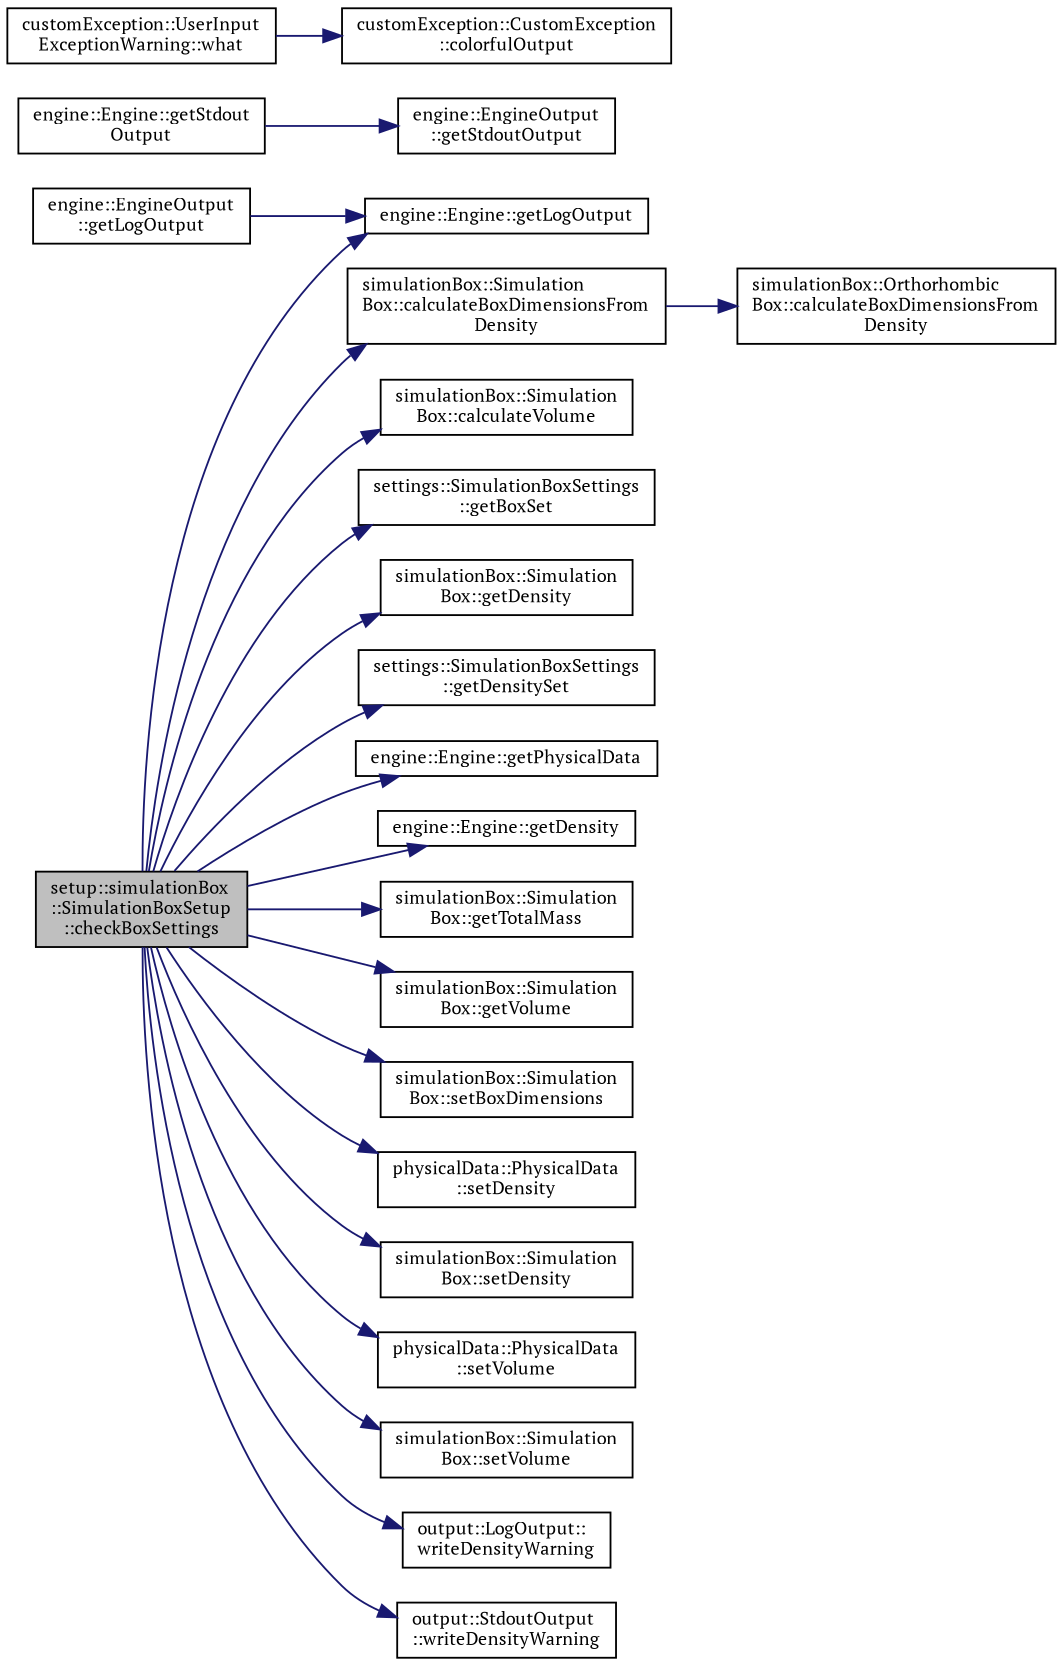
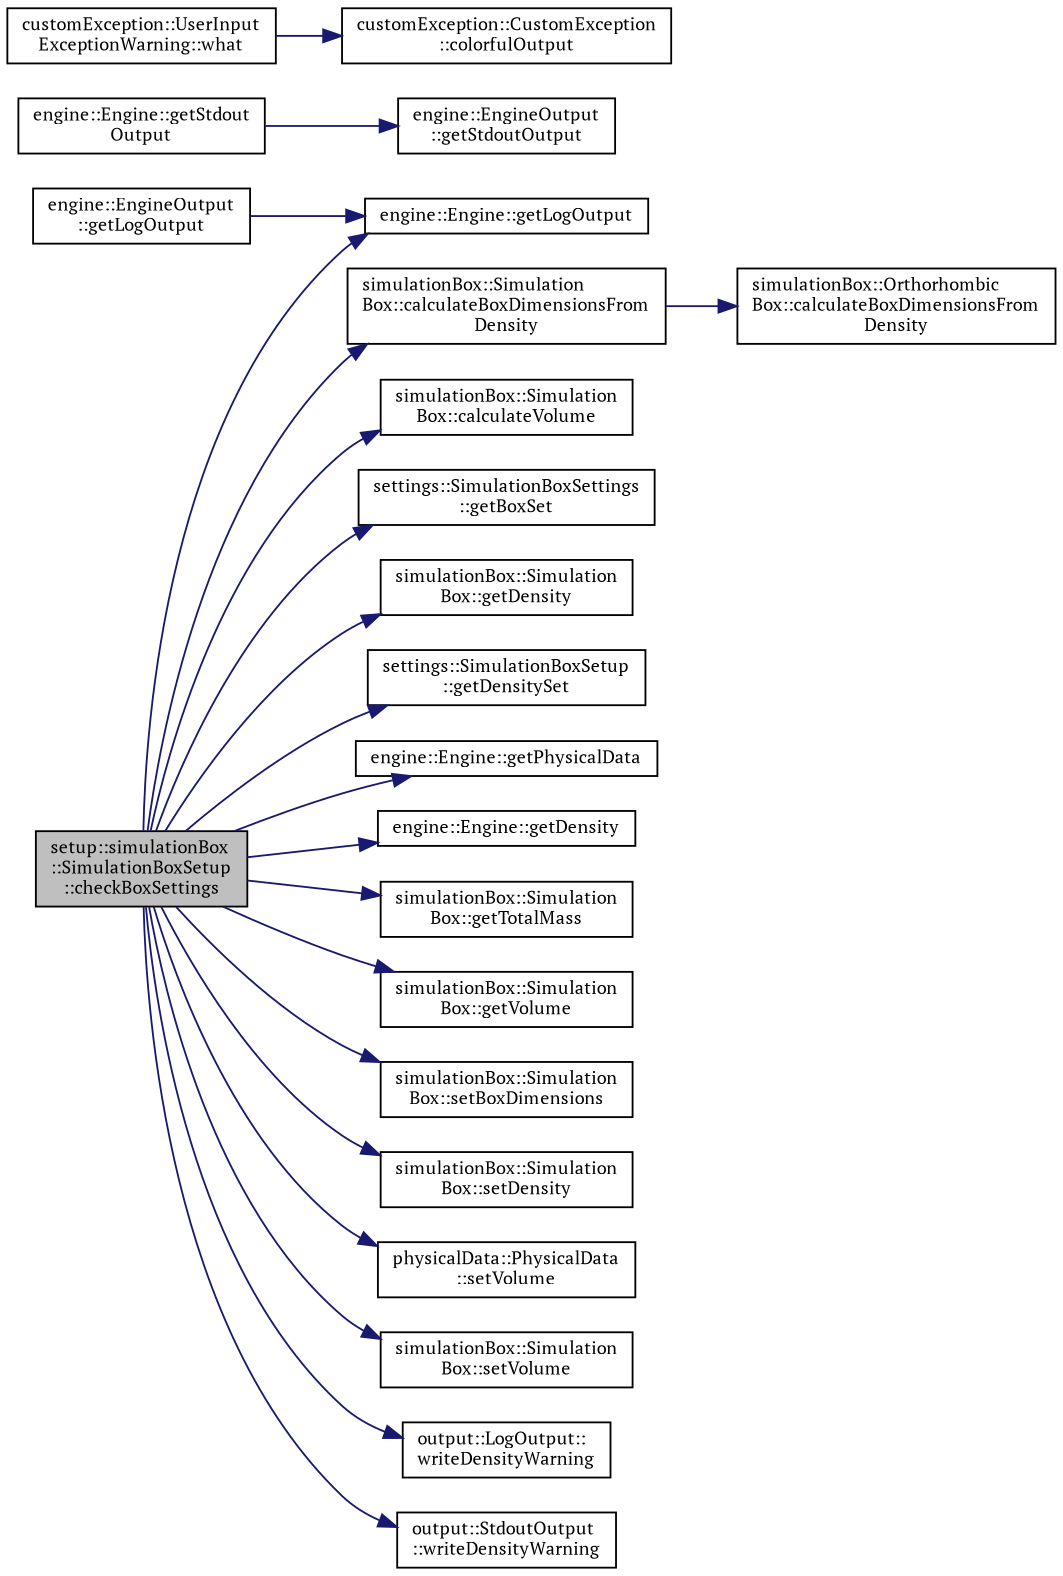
node "settings::SimulationBoxSettings ::getDensitySet": label "settings::SimulationBoxSettings ::getDensitySet" -> "settings::SimulationBoxSetup ::getDensitySet"
node "physicalData::PhysicalData ::setDensity": removed
